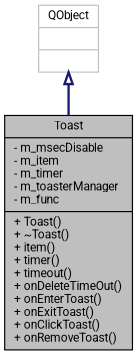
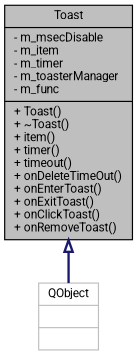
edge "Toast" -> "QObject": reversed
